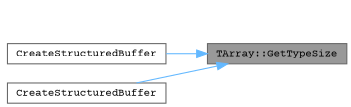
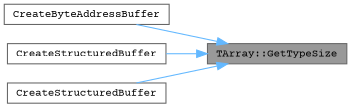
node "CreateByteAddressBuffer": added
